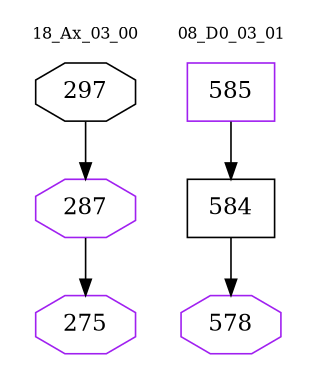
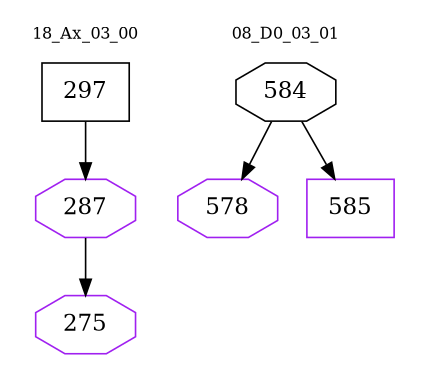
node "297": shape octagon -> box
edge "585" -> "584": reversed
node "584": shape box -> octagon
